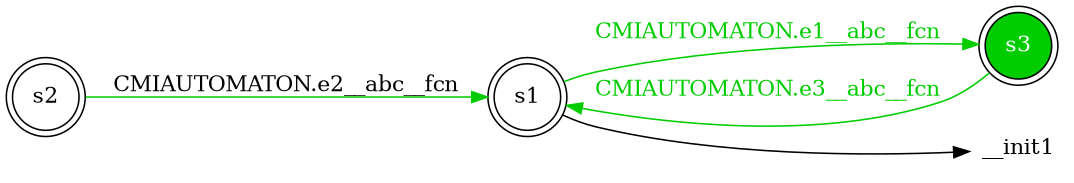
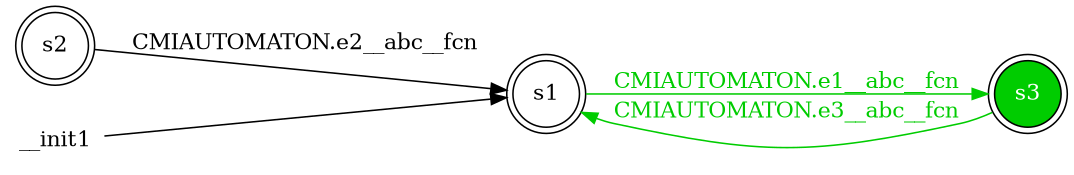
edge "s2" -> "s1": color #00cc00 -> black
edge "s1" -> "__init1": reversed
